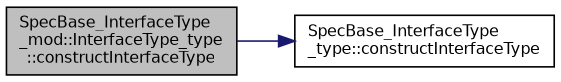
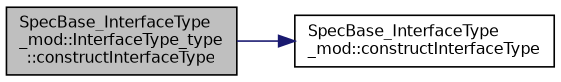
node "SpecBase_InterfaceType _type::constructInterfaceType": label "SpecBase_InterfaceType _type::constructInterfaceType" -> "SpecBase_InterfaceType _mod::constructInterfaceType"
